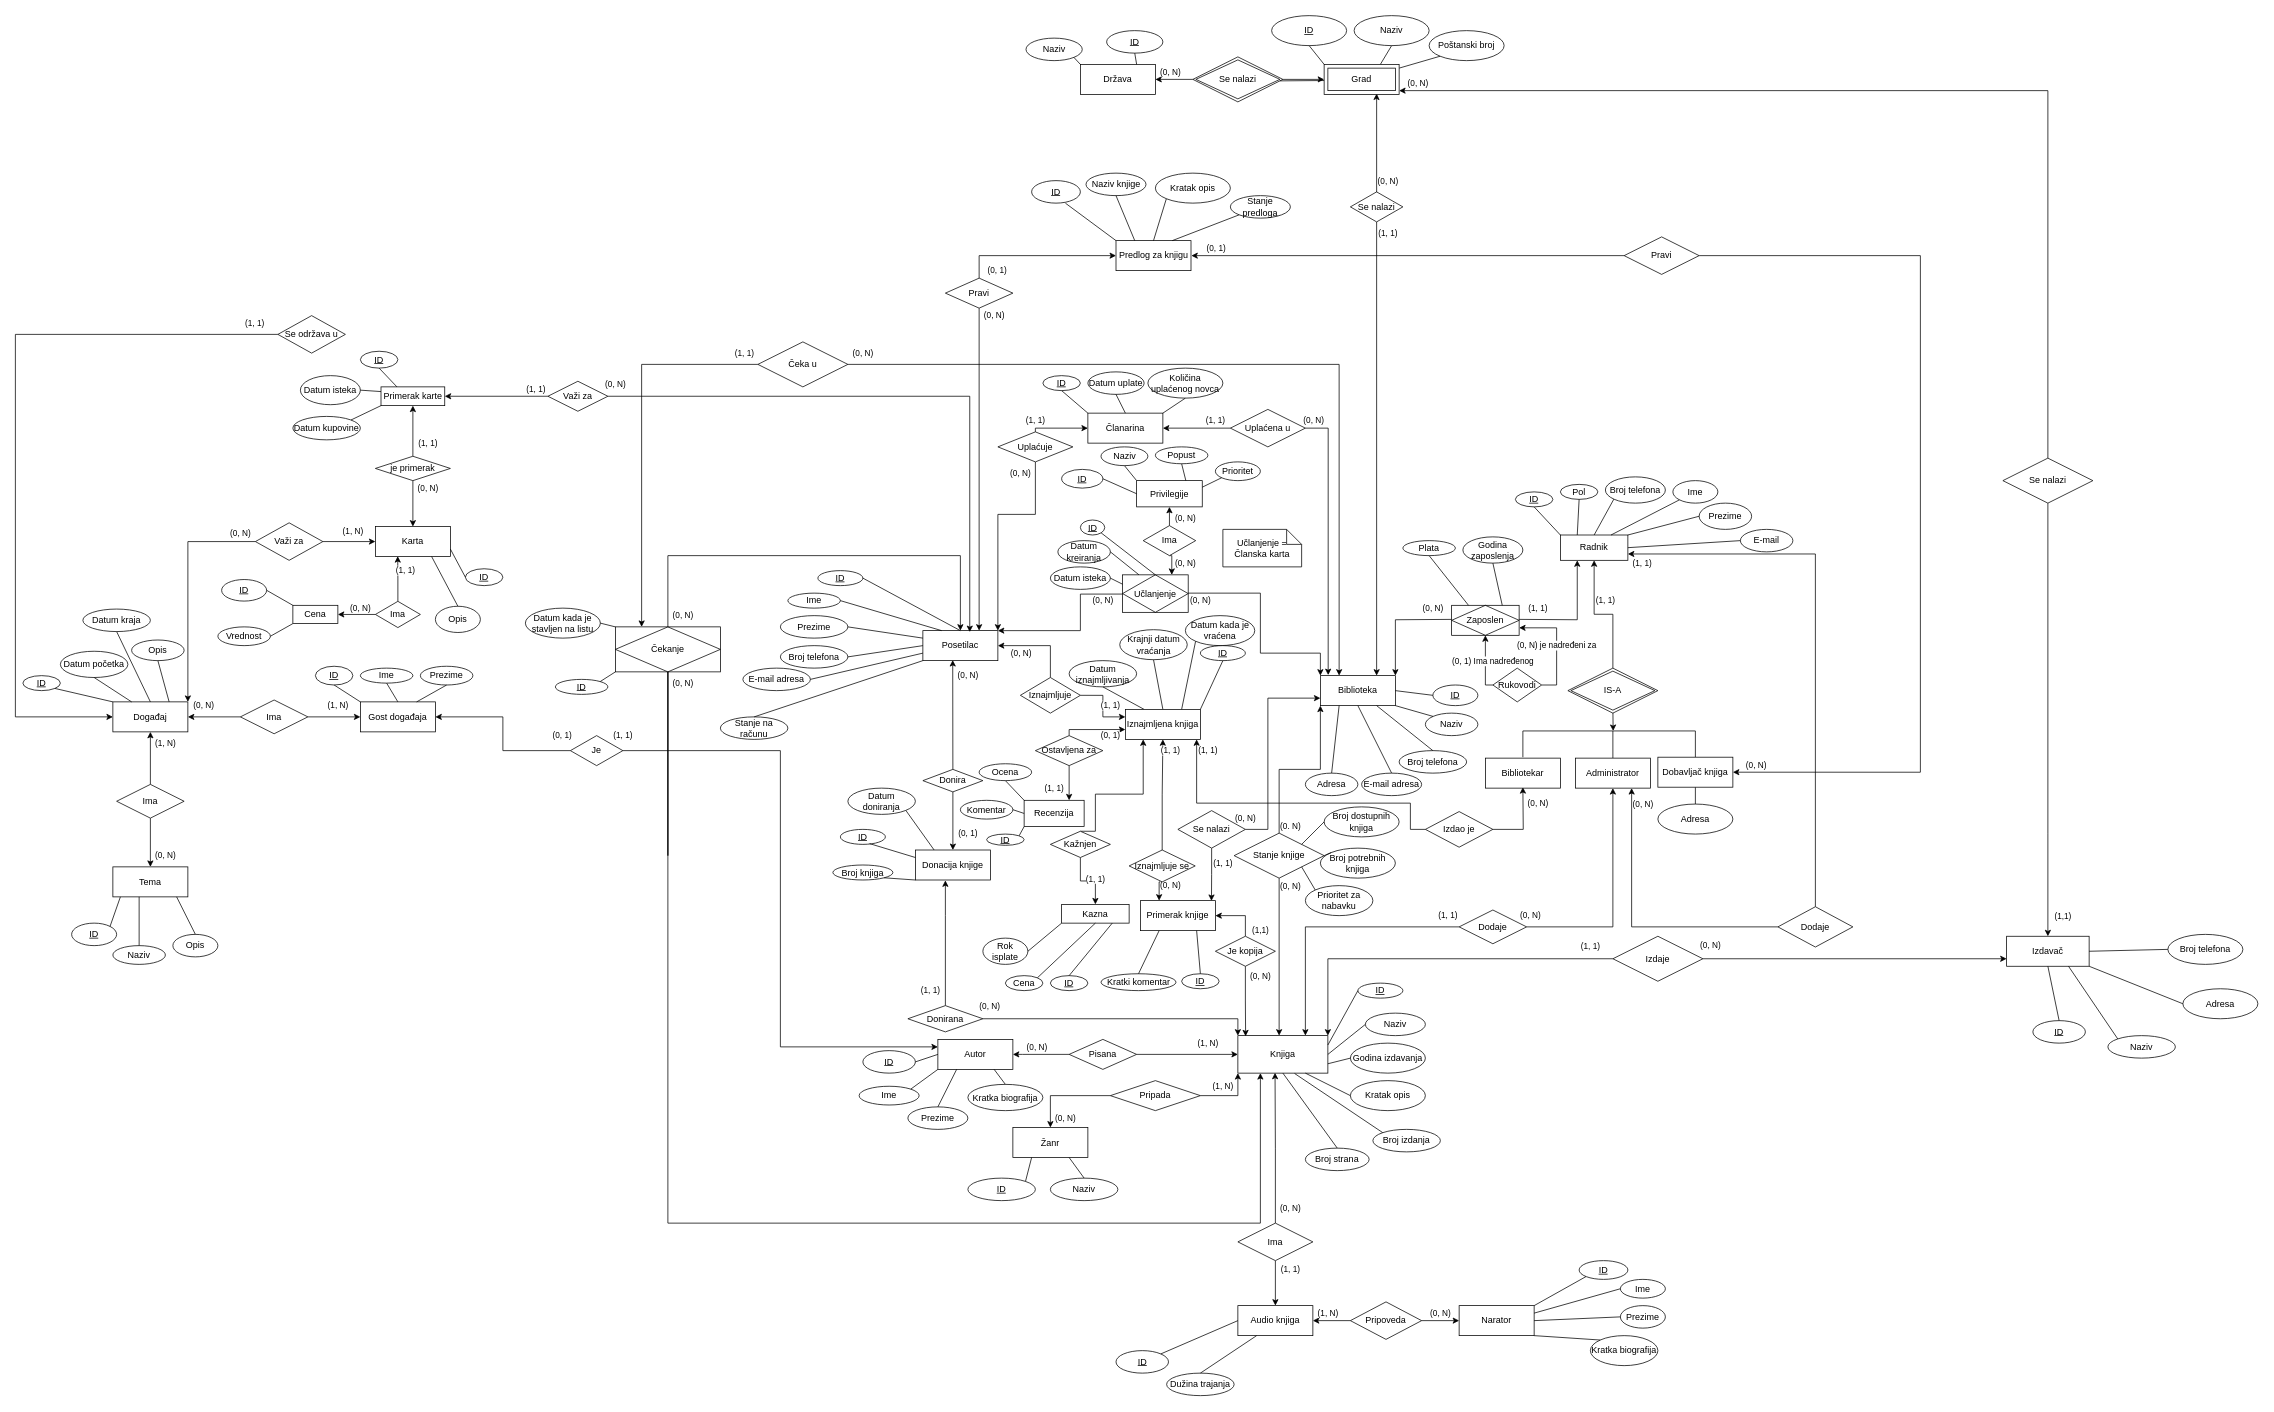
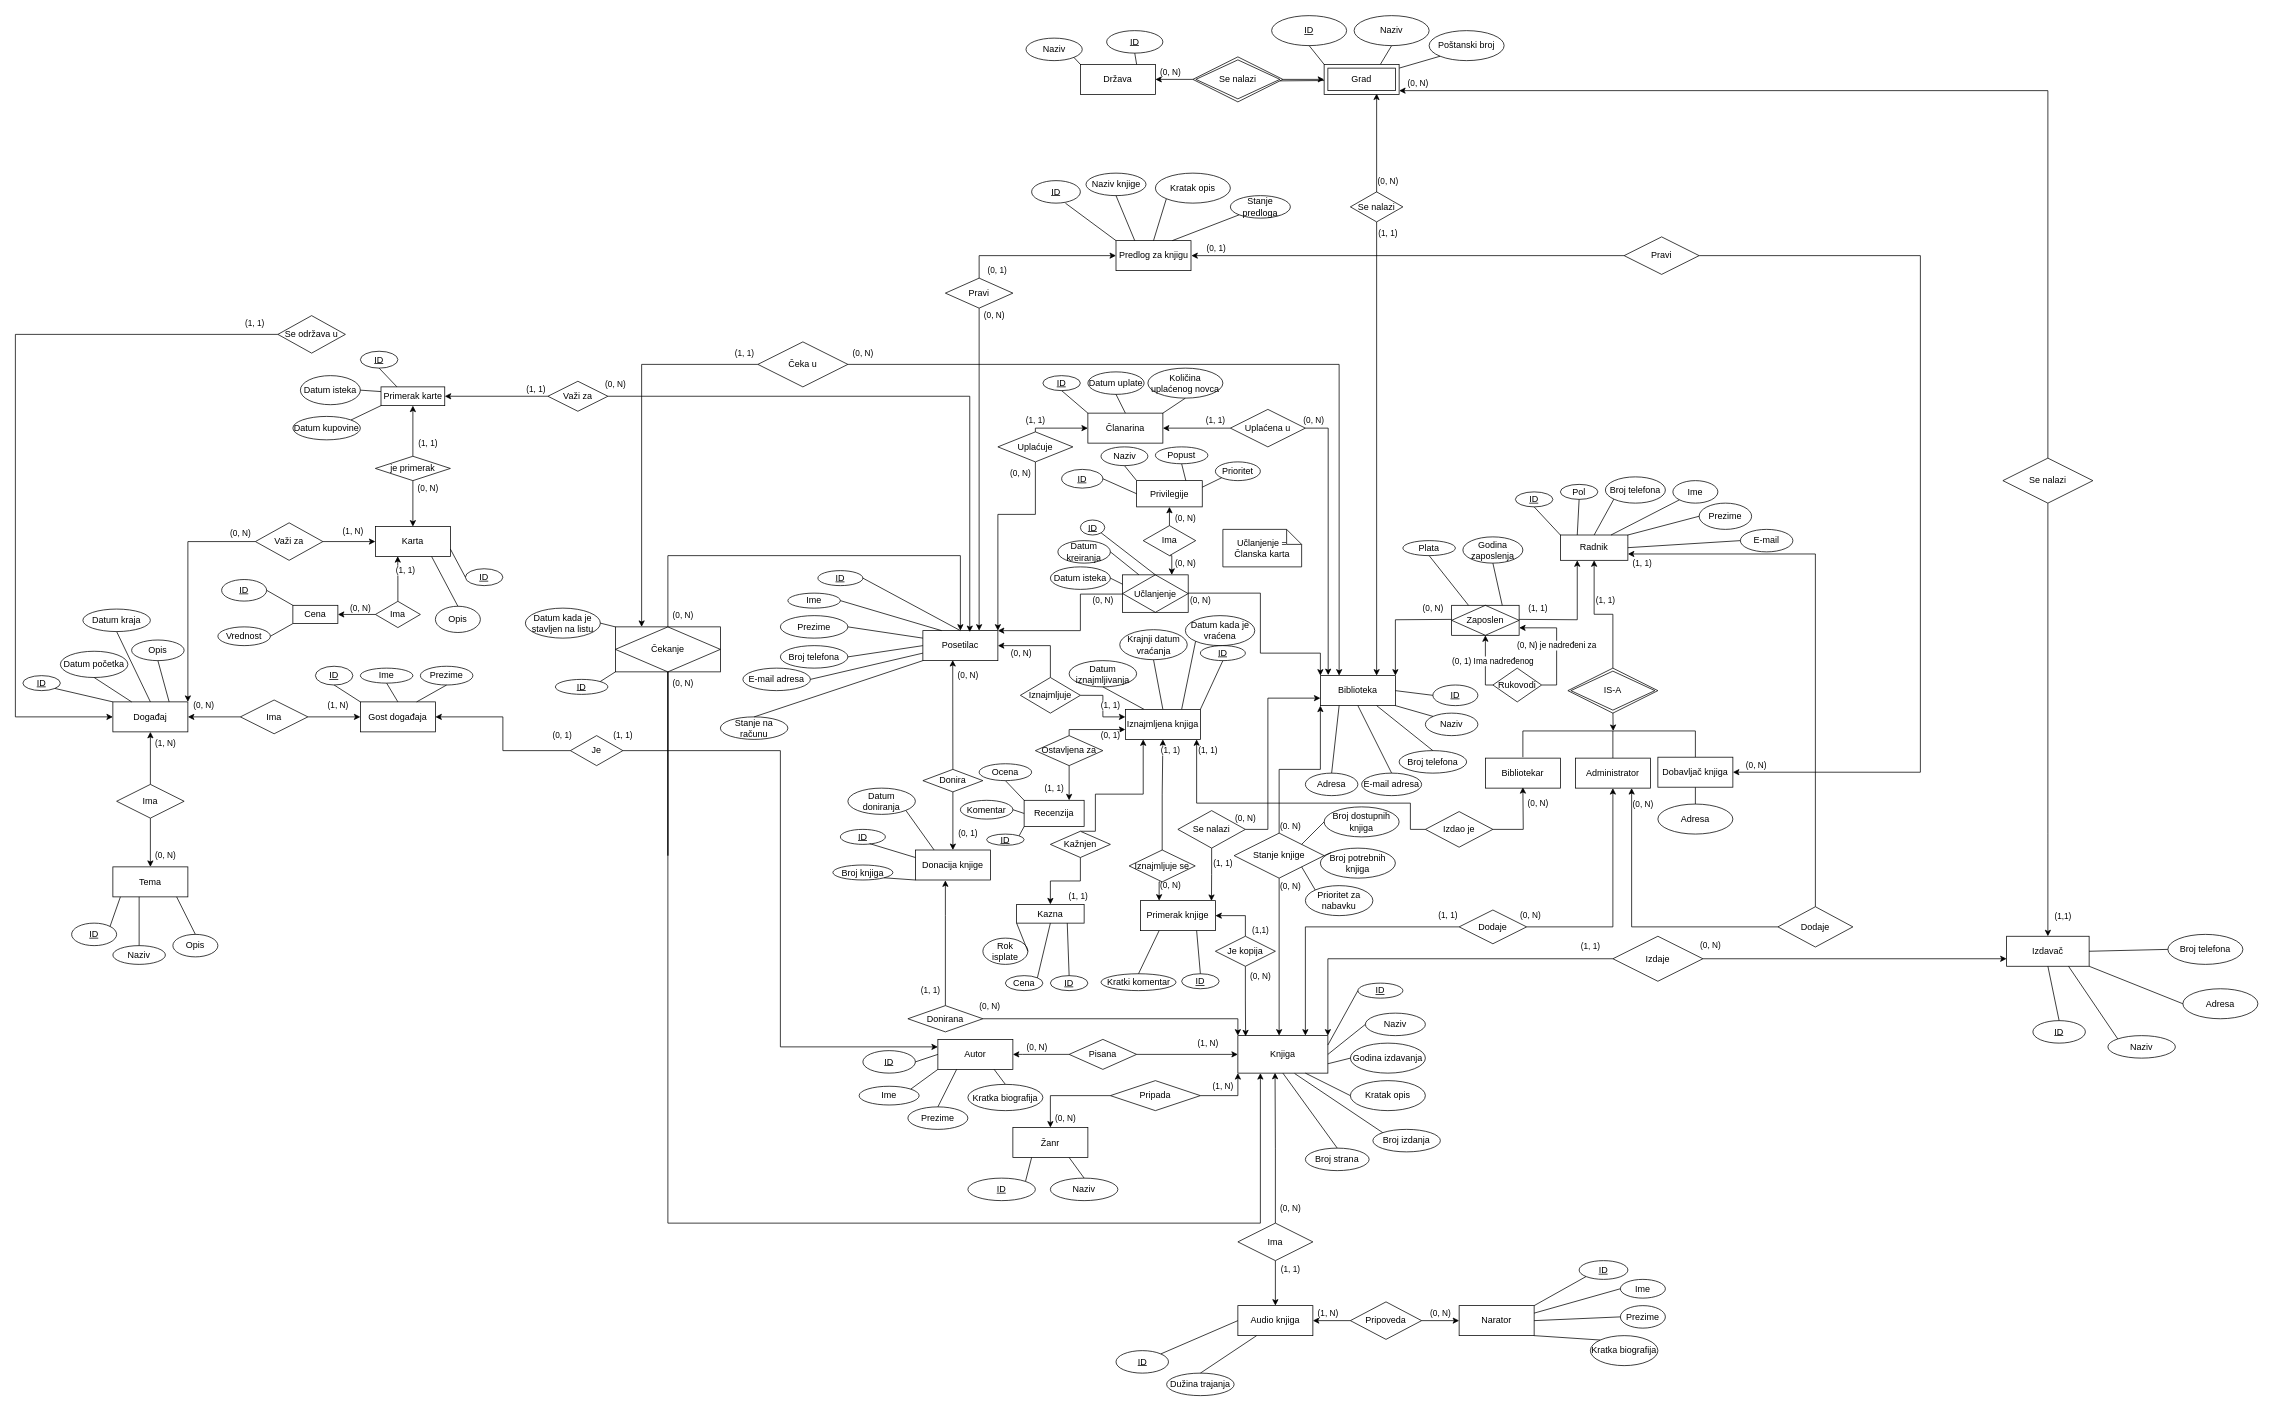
node "Kazna": moved (1095, 914) -> (1050, 914)
